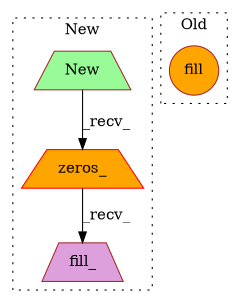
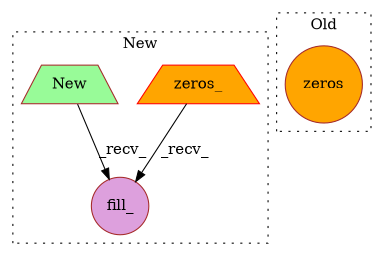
node "fill": label "fill" -> "zeros"
edge "New" -> "zeros_": now "New" -> "fill_"
node "fill_": shape trapezium -> circle
